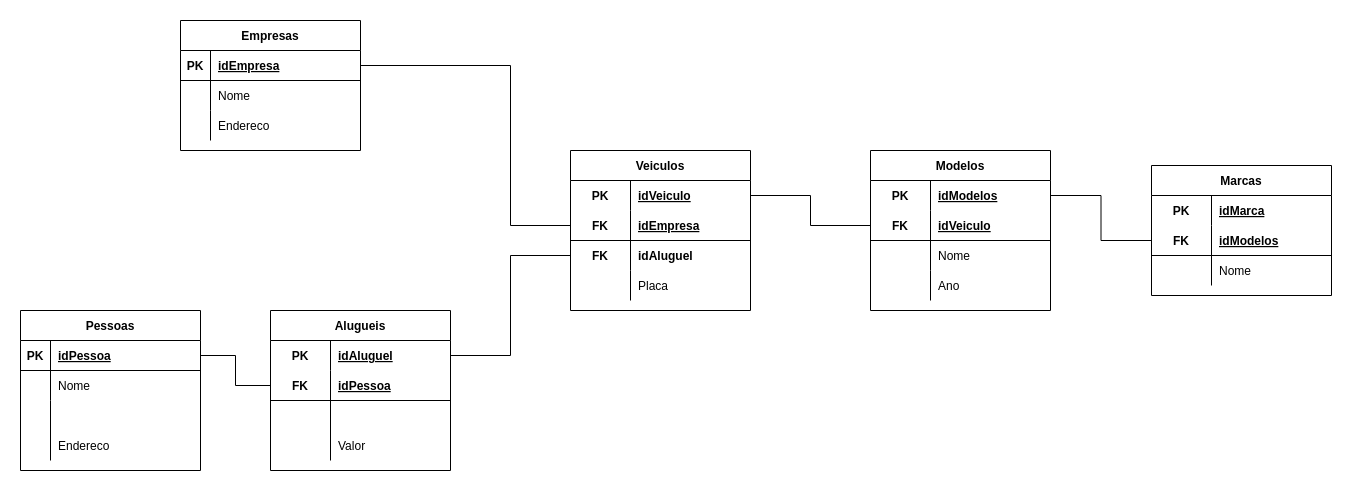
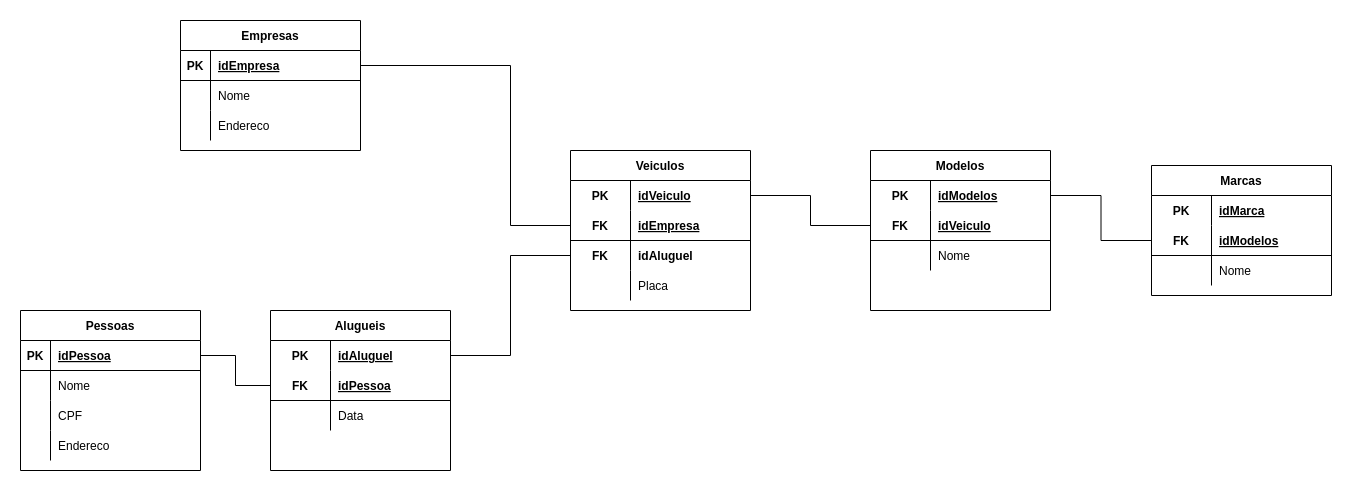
node "Ano": removed
node "CPF": added
node "Data": added
node "Valor": removed
